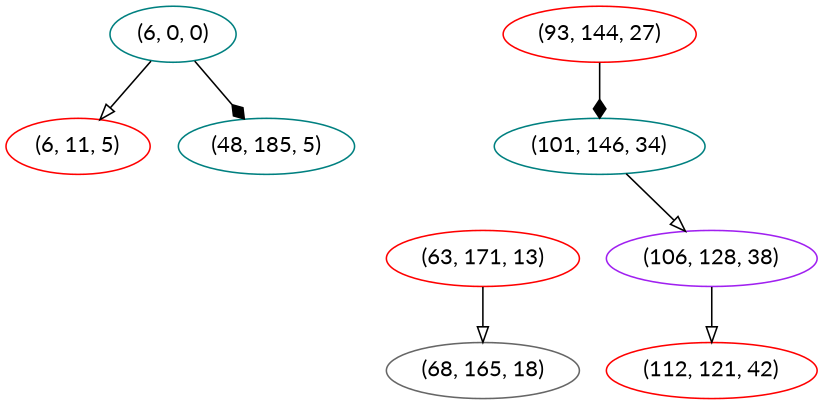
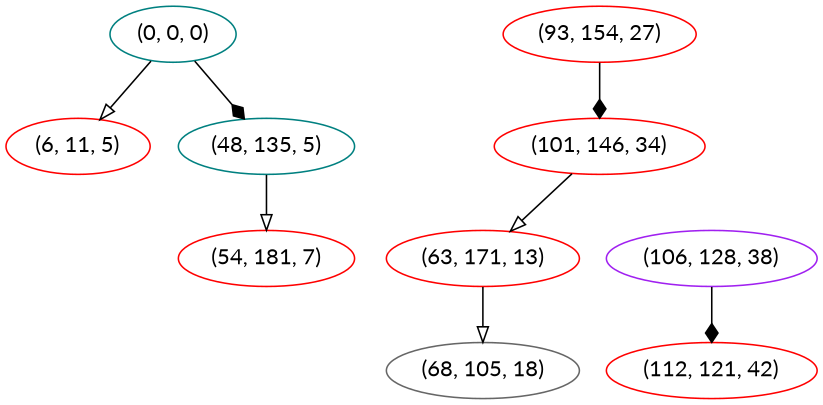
node "(6, 0, 0)": label "(6, 0, 0)" -> "(0, 0, 0)"
node "(93, 144, 27)": label "(93, 144, 27)" -> "(93, 154, 27)"
node "(48, 185, 5)": label "(48, 185, 5)" -> "(48, 135, 5)"
node "(101, 146, 34)": color teal -> red
edge "(101, 146, 34)" -> "(106, 128, 38)": now "(101, 146, 34)" -> "(63, 171, 13)"
node "(54, 181, 7)": added
edge "(106, 128, 38)" -> "(112, 121, 42)": arrowhead onormal -> diamond
node "(68, 165, 18)": label "(68, 165, 18)" -> "(68, 105, 18)"
